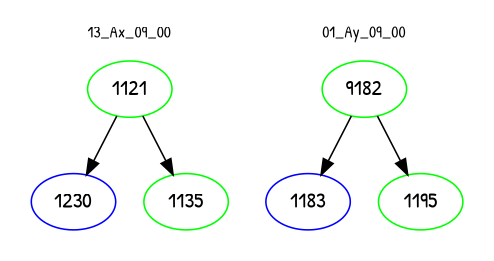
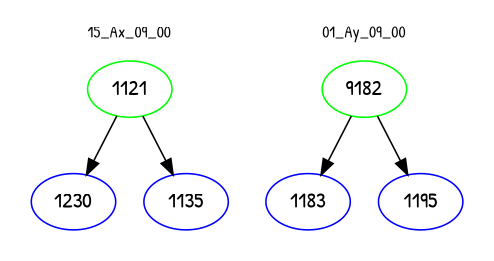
cluster "13_Ax_09_00": label "13_Ax_09_00" -> "15_Ax_09_00"
node "1135": color green -> blue
node "1195": color green -> blue
